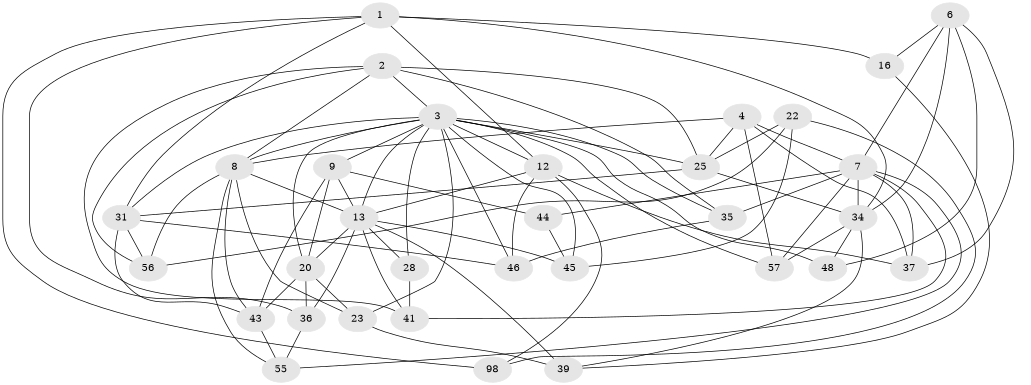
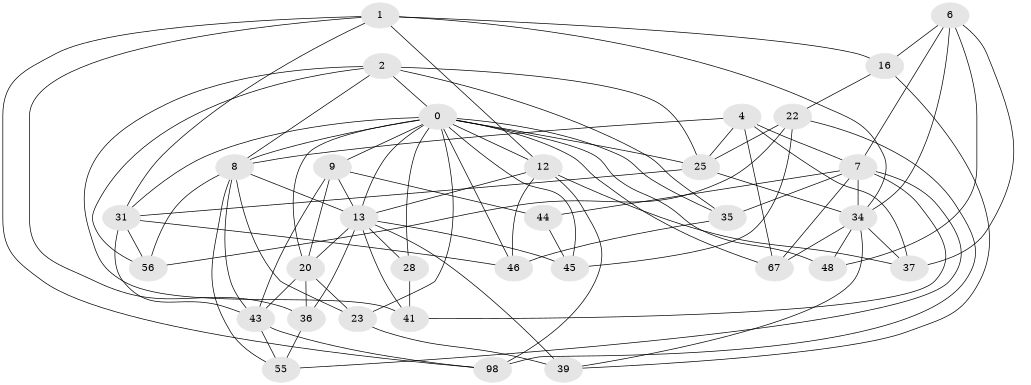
edge "16" -- "22": added
node "3": label "3" -> "0"
edge "7" -- "37": now "34" -- "37"
node "57": label "57" -> "67"
edge "43" -- "98": added
